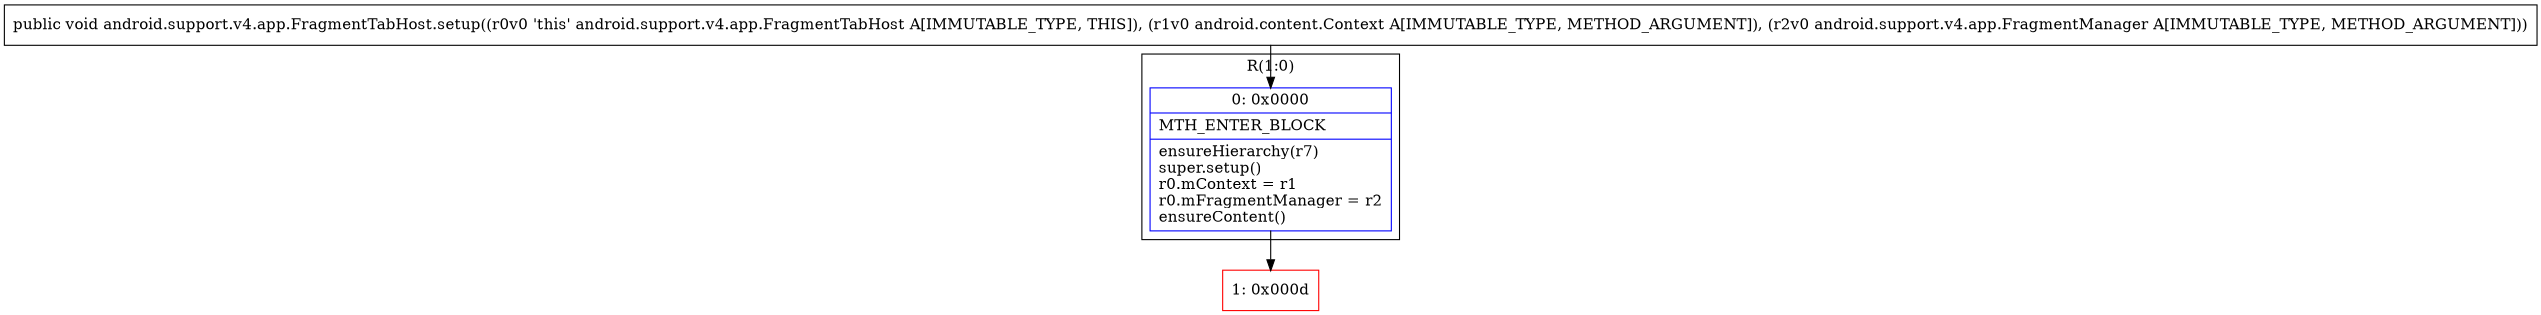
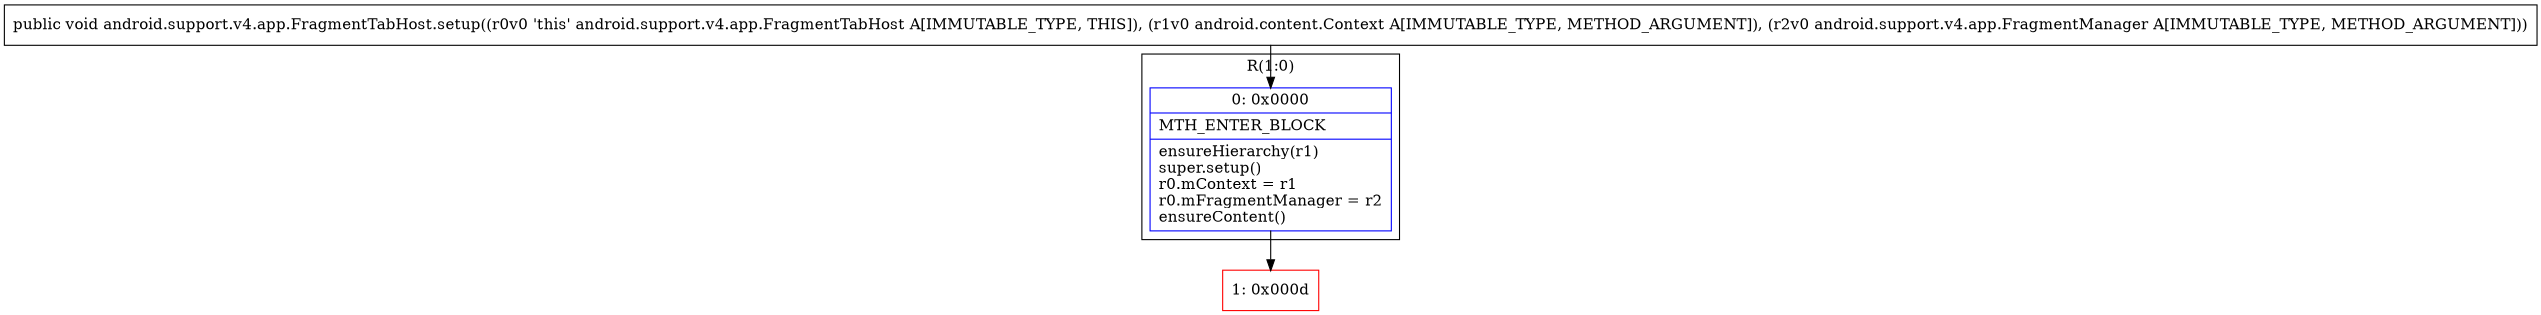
node "0: 0x0000": text "ensureHierarchy(r7)" -> "ensureHierarchy(r1)"
